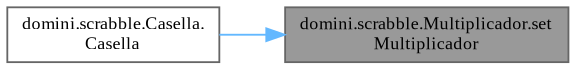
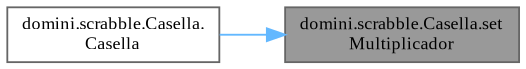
node "domini.scrabble.Multiplicador.set Multiplicador": label "domini.scrabble.Multiplicador.set Multiplicador" -> "domini.scrabble.Casella.set Multiplicador"
